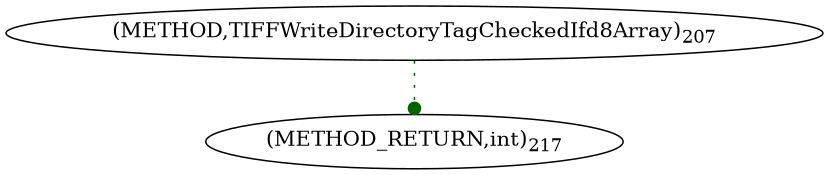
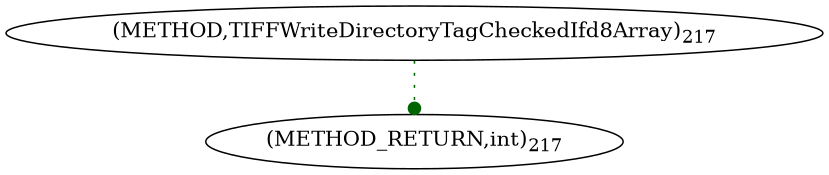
node "(METHOD,TIFFWriteDirectoryTagCheckedIfd8Array)": text "207" -> "217"
